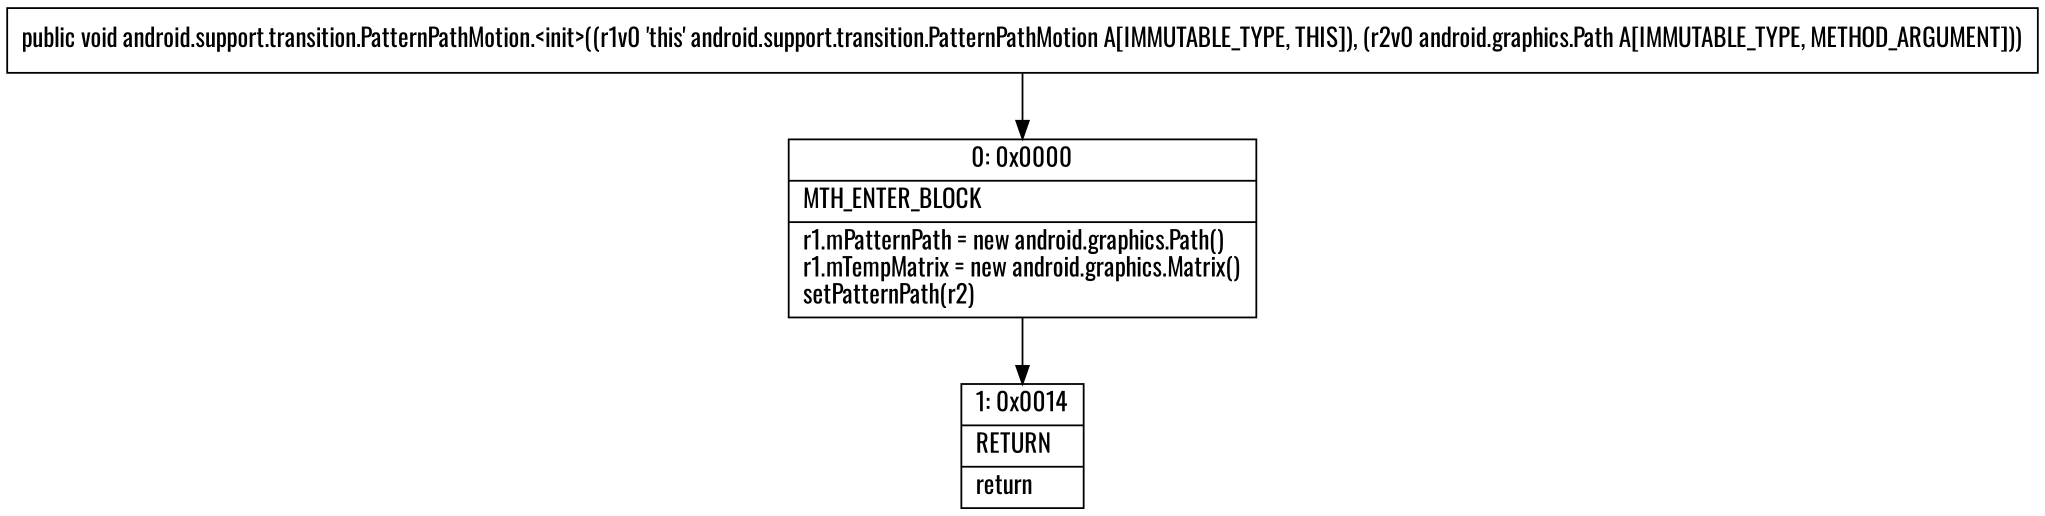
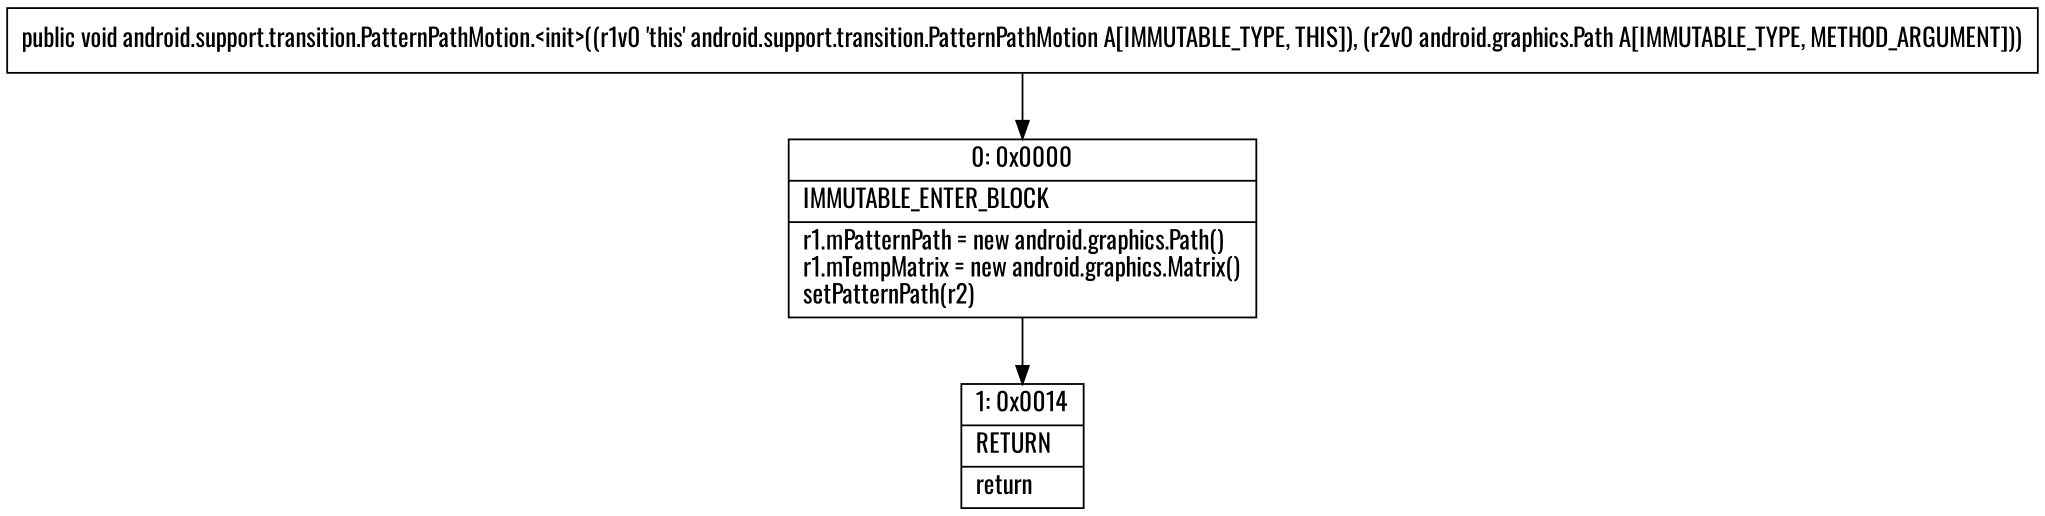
node "0: 0x0000": text "MTH_ENTER_BLOCK" -> "IMMUTABLE_ENTER_BLOCK"
